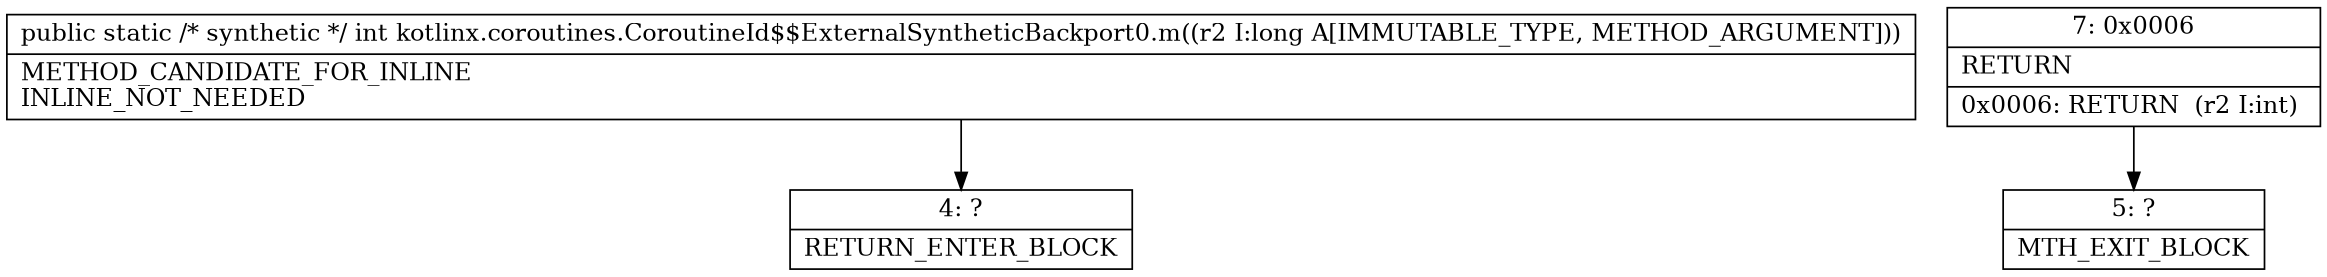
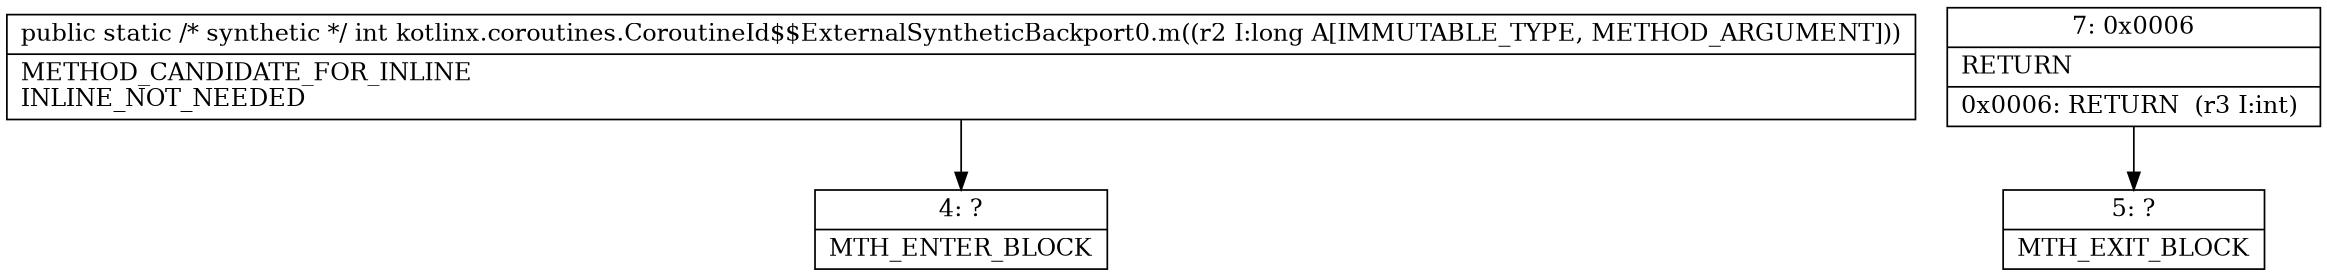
node "7: 0x0006": text "0x0006: RETURN  (r2 I:int)" -> "0x0006: RETURN  (r3 I:int)"
node "4: ?": text "RETURN_ENTER_BLOCK" -> "MTH_ENTER_BLOCK"
